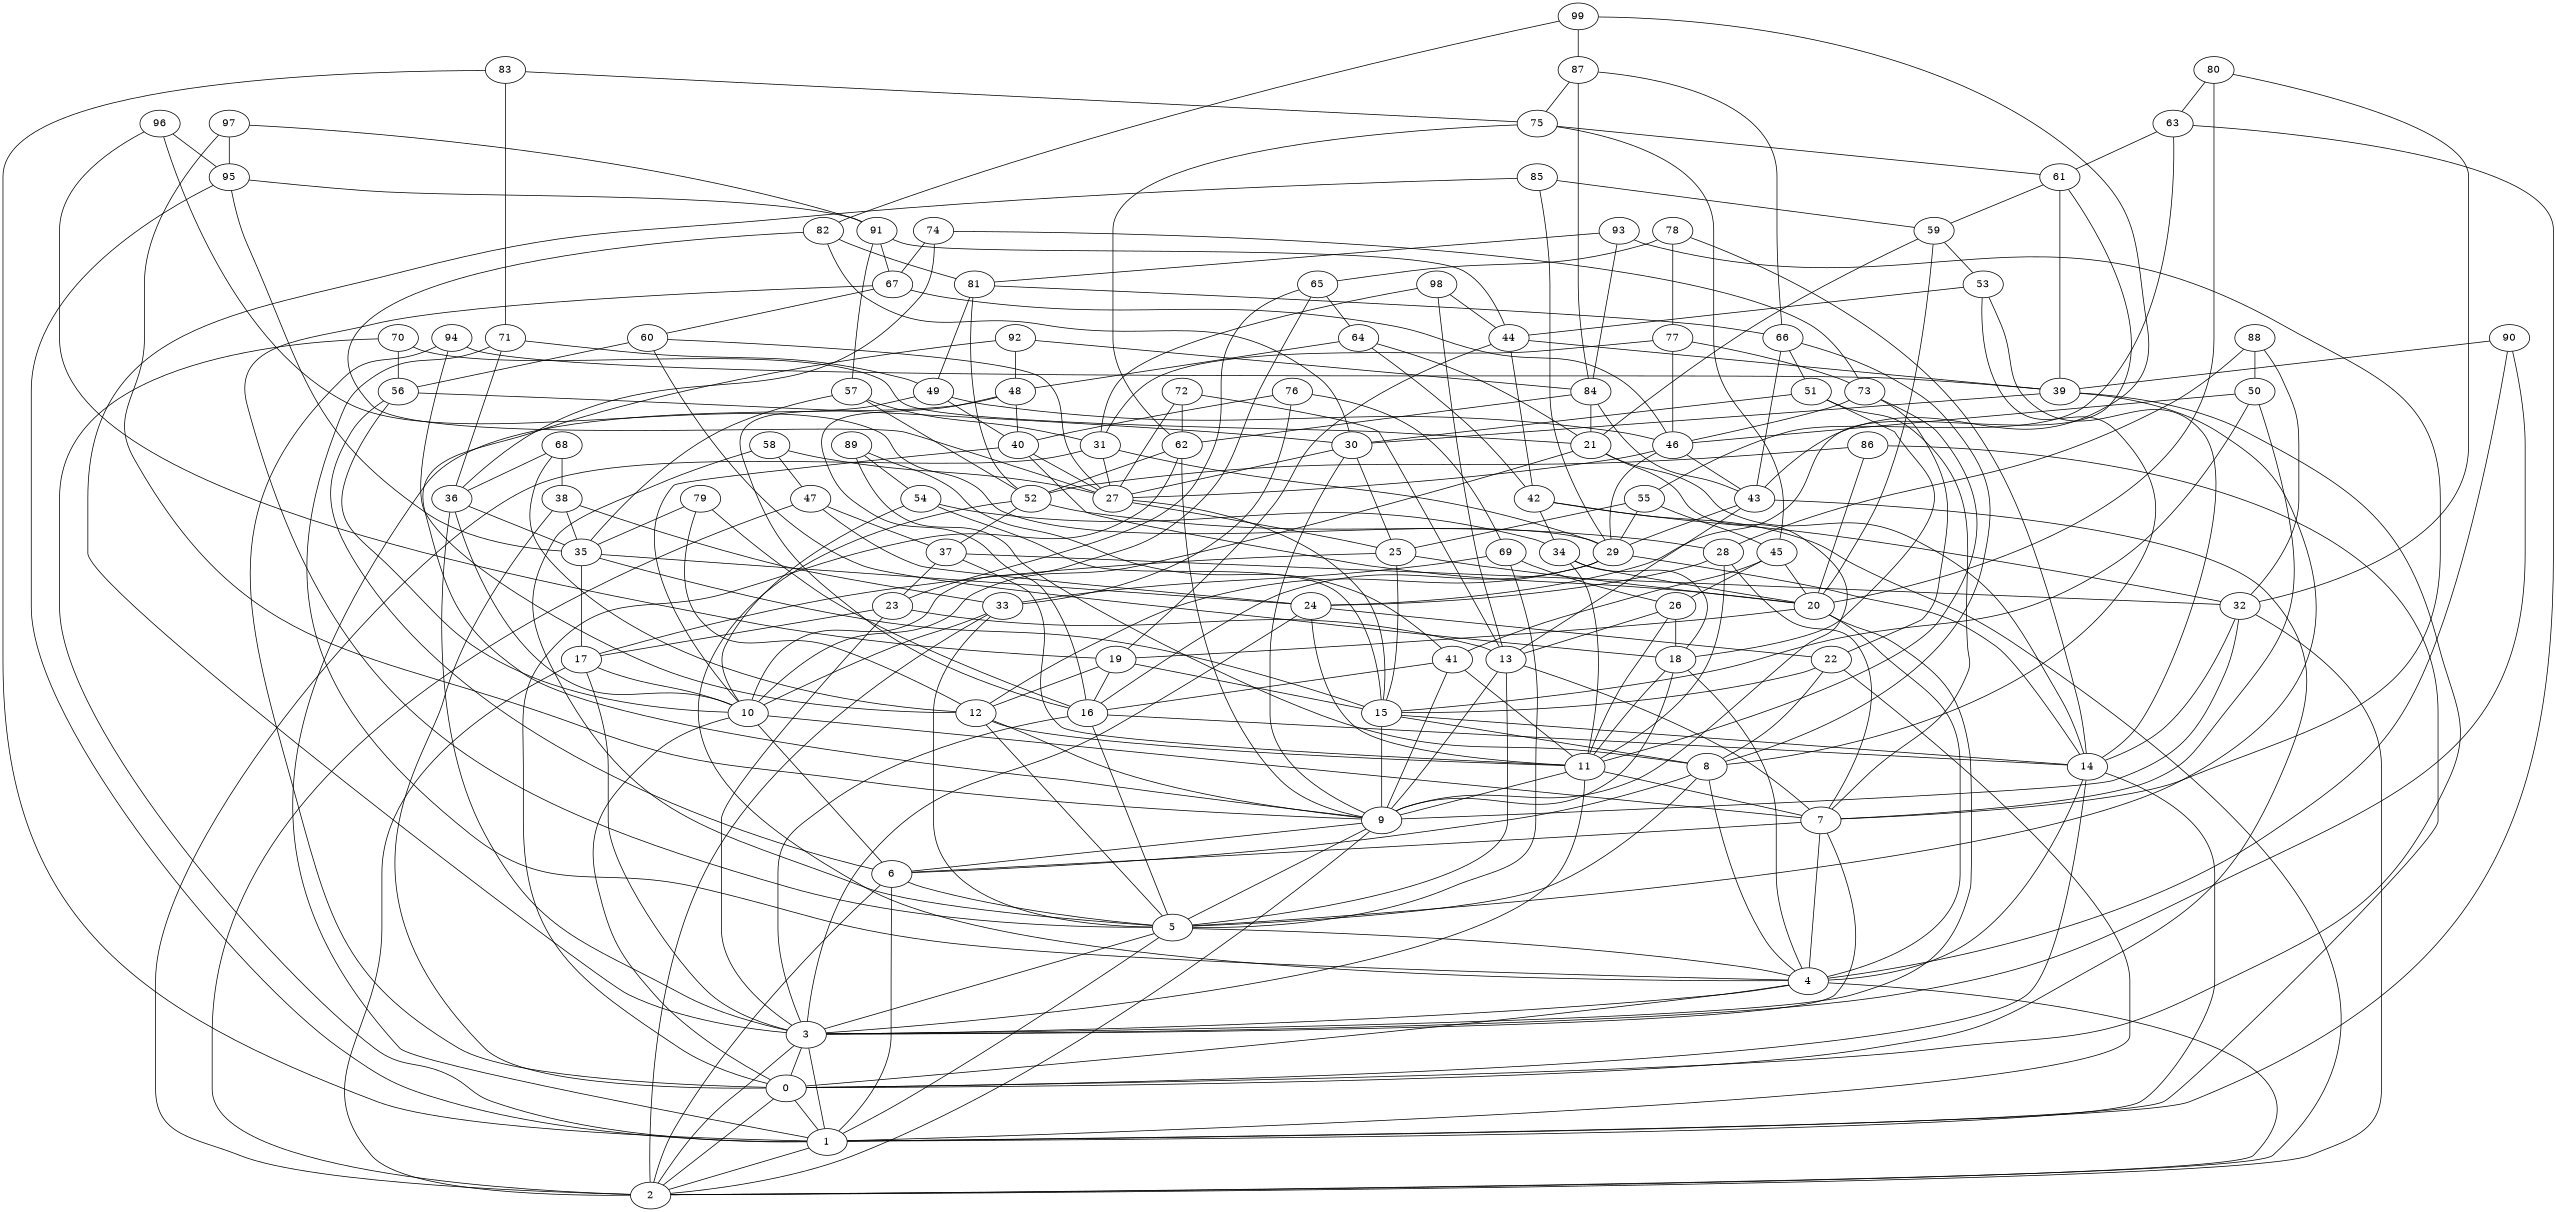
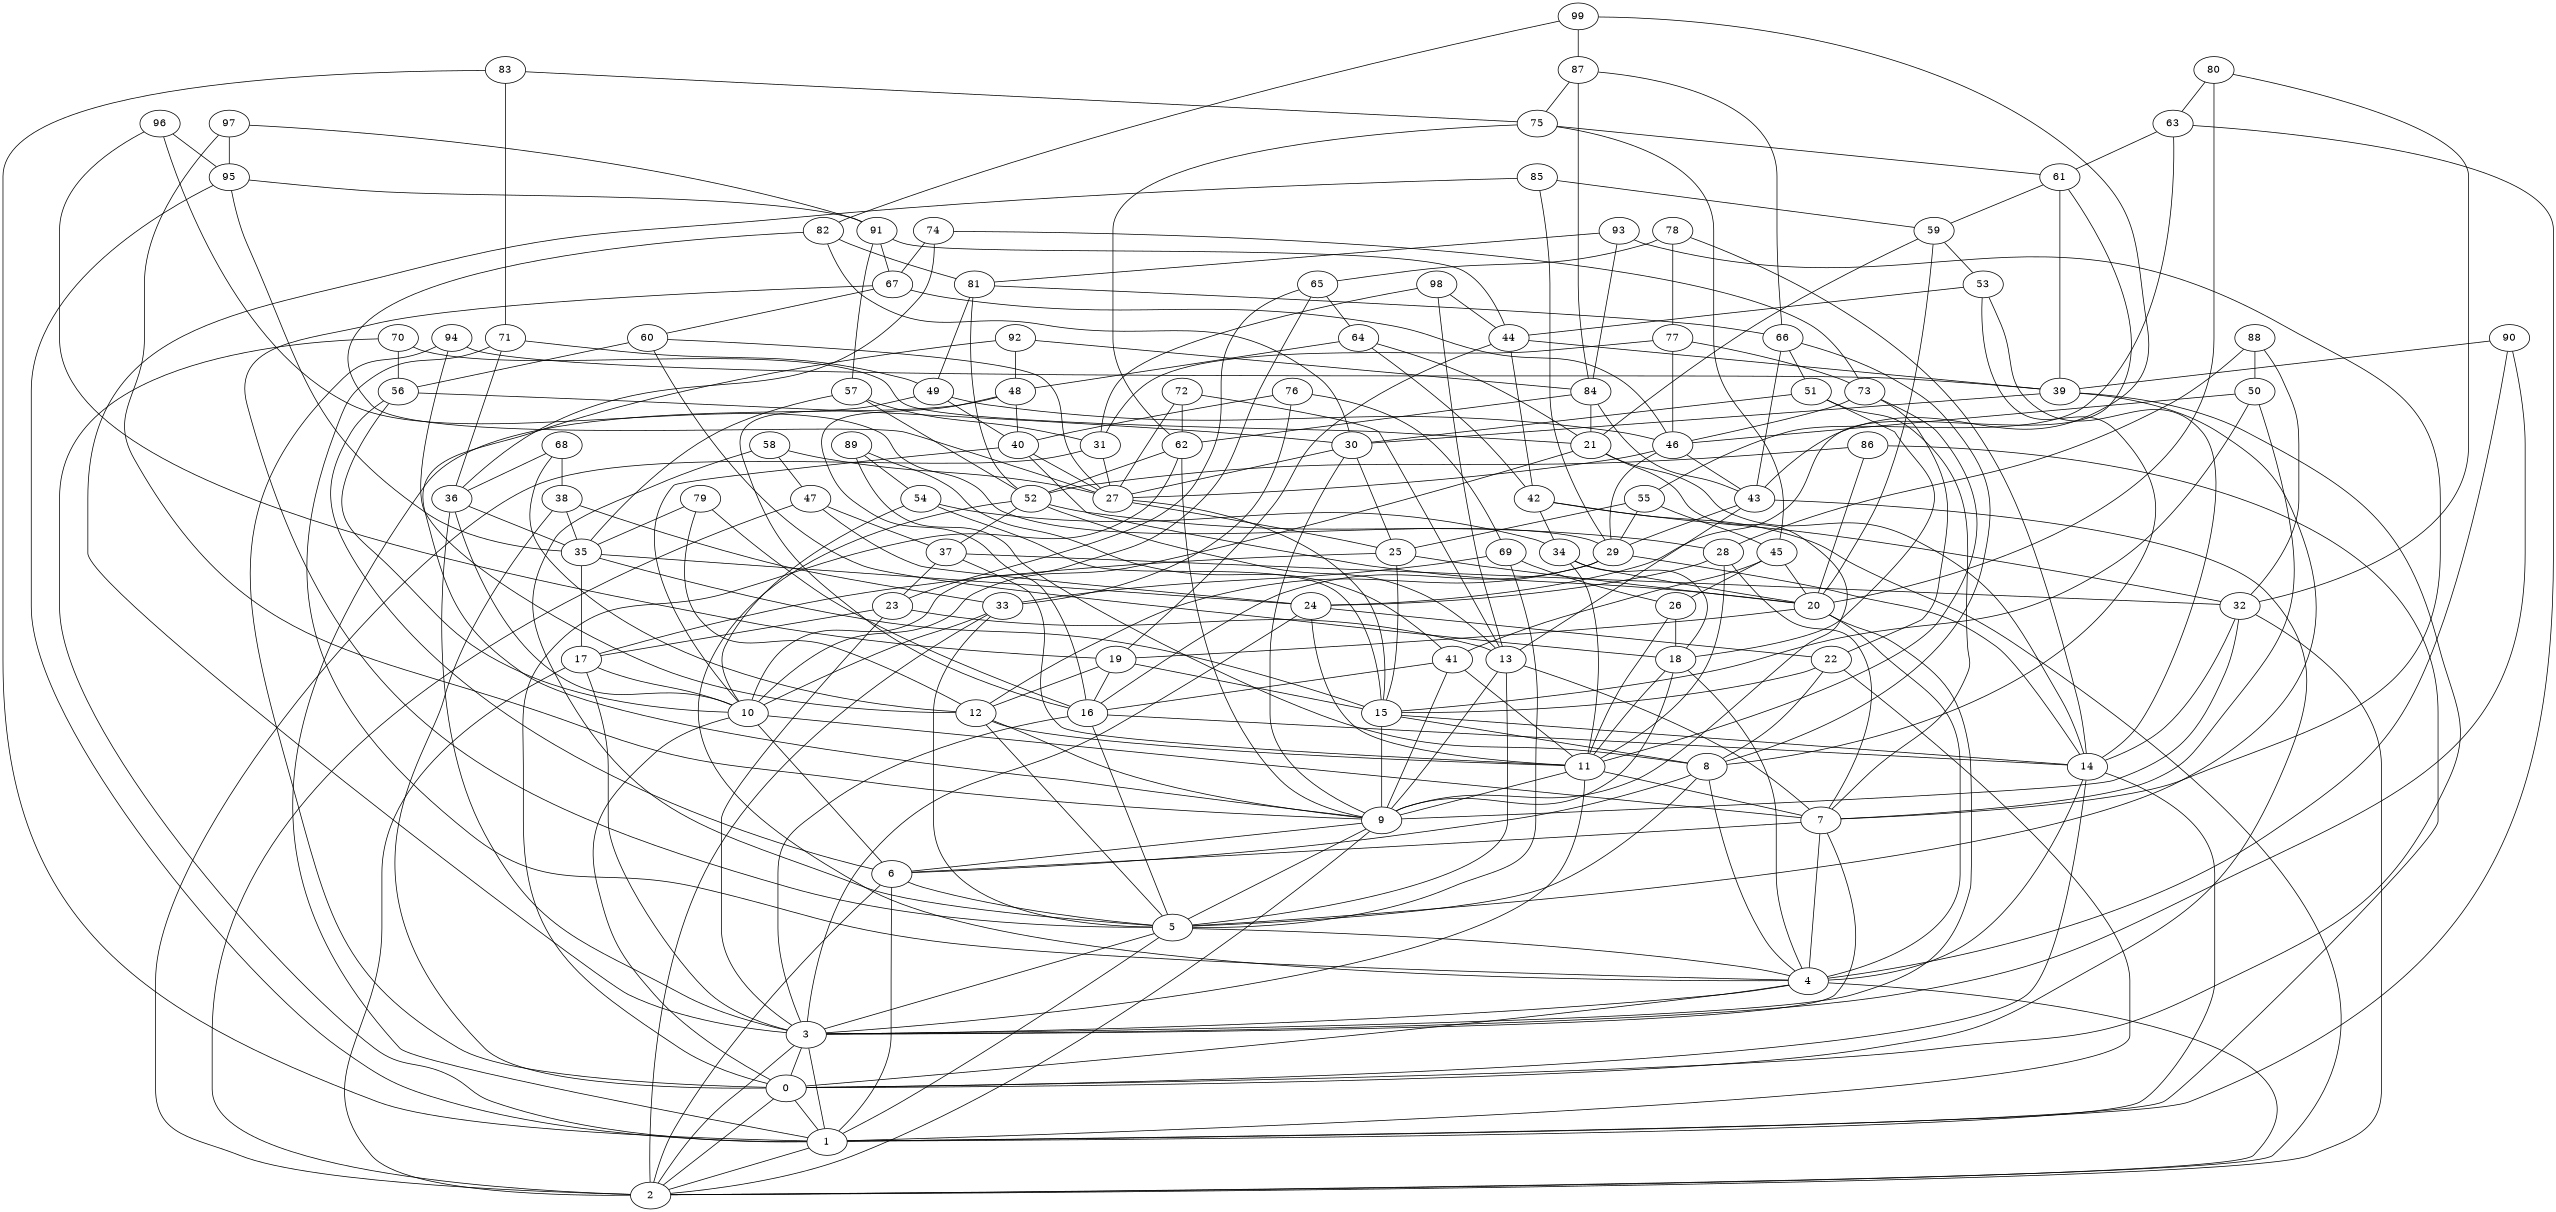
edge "31" -- "29": removed
edge "26" -- "13": now "52" -- "13"
